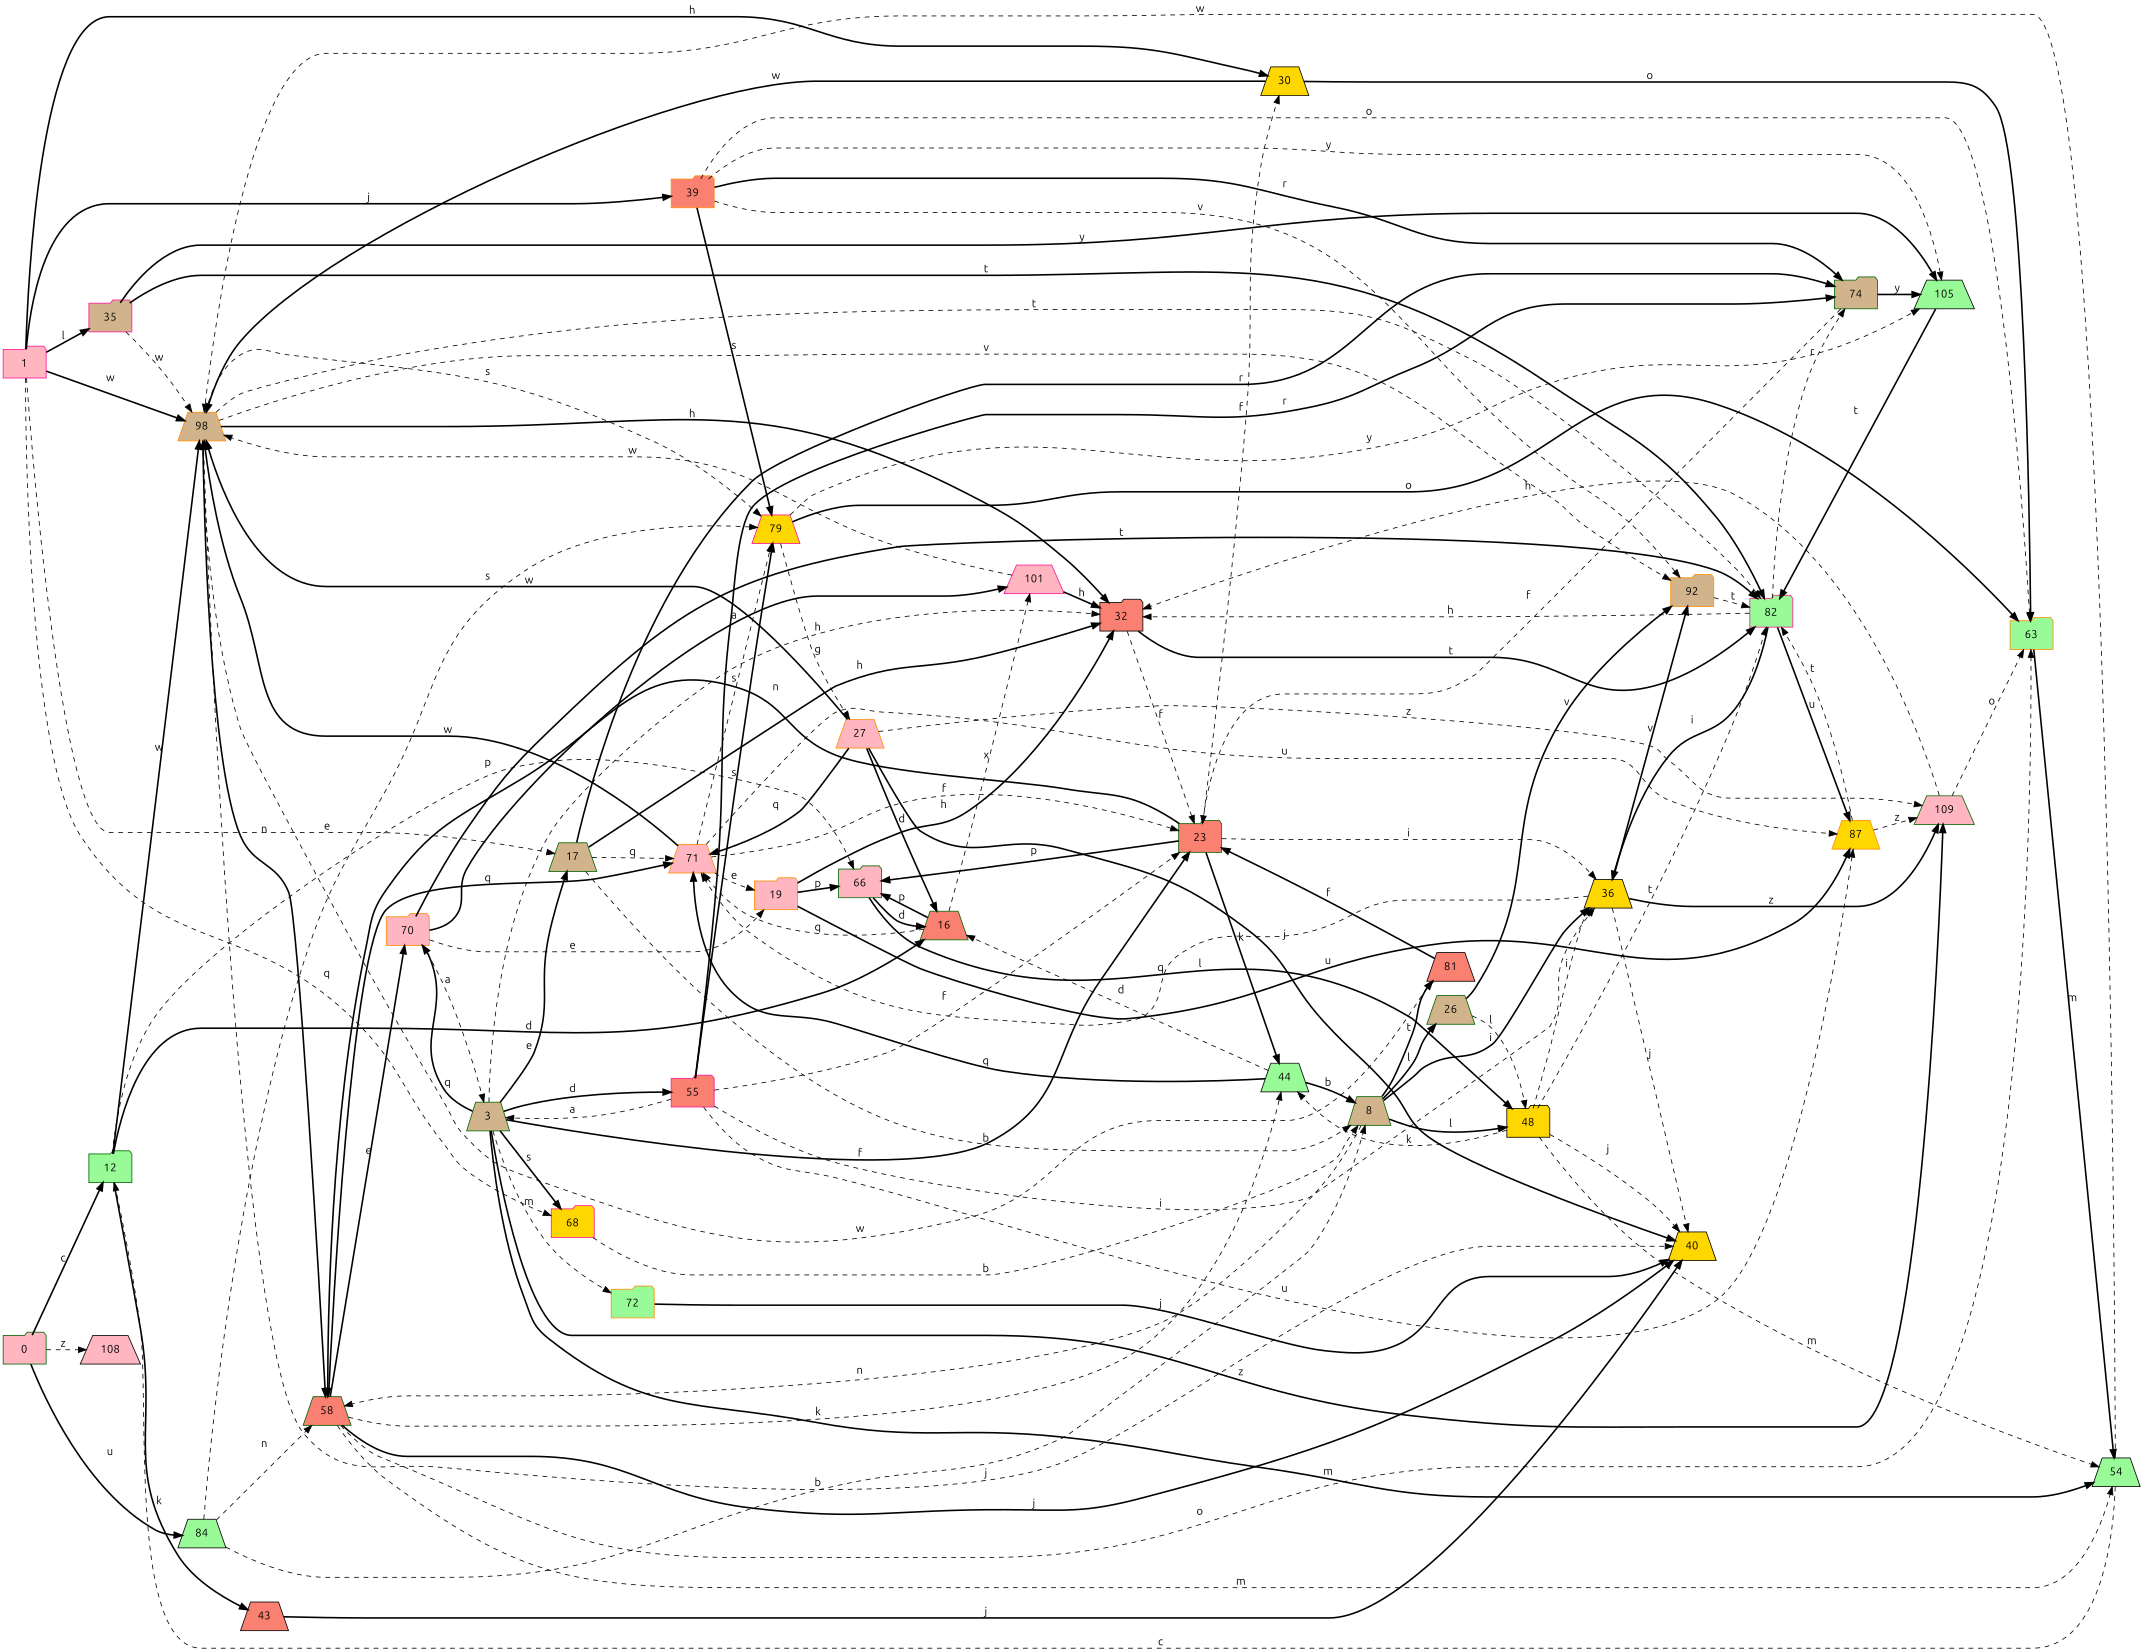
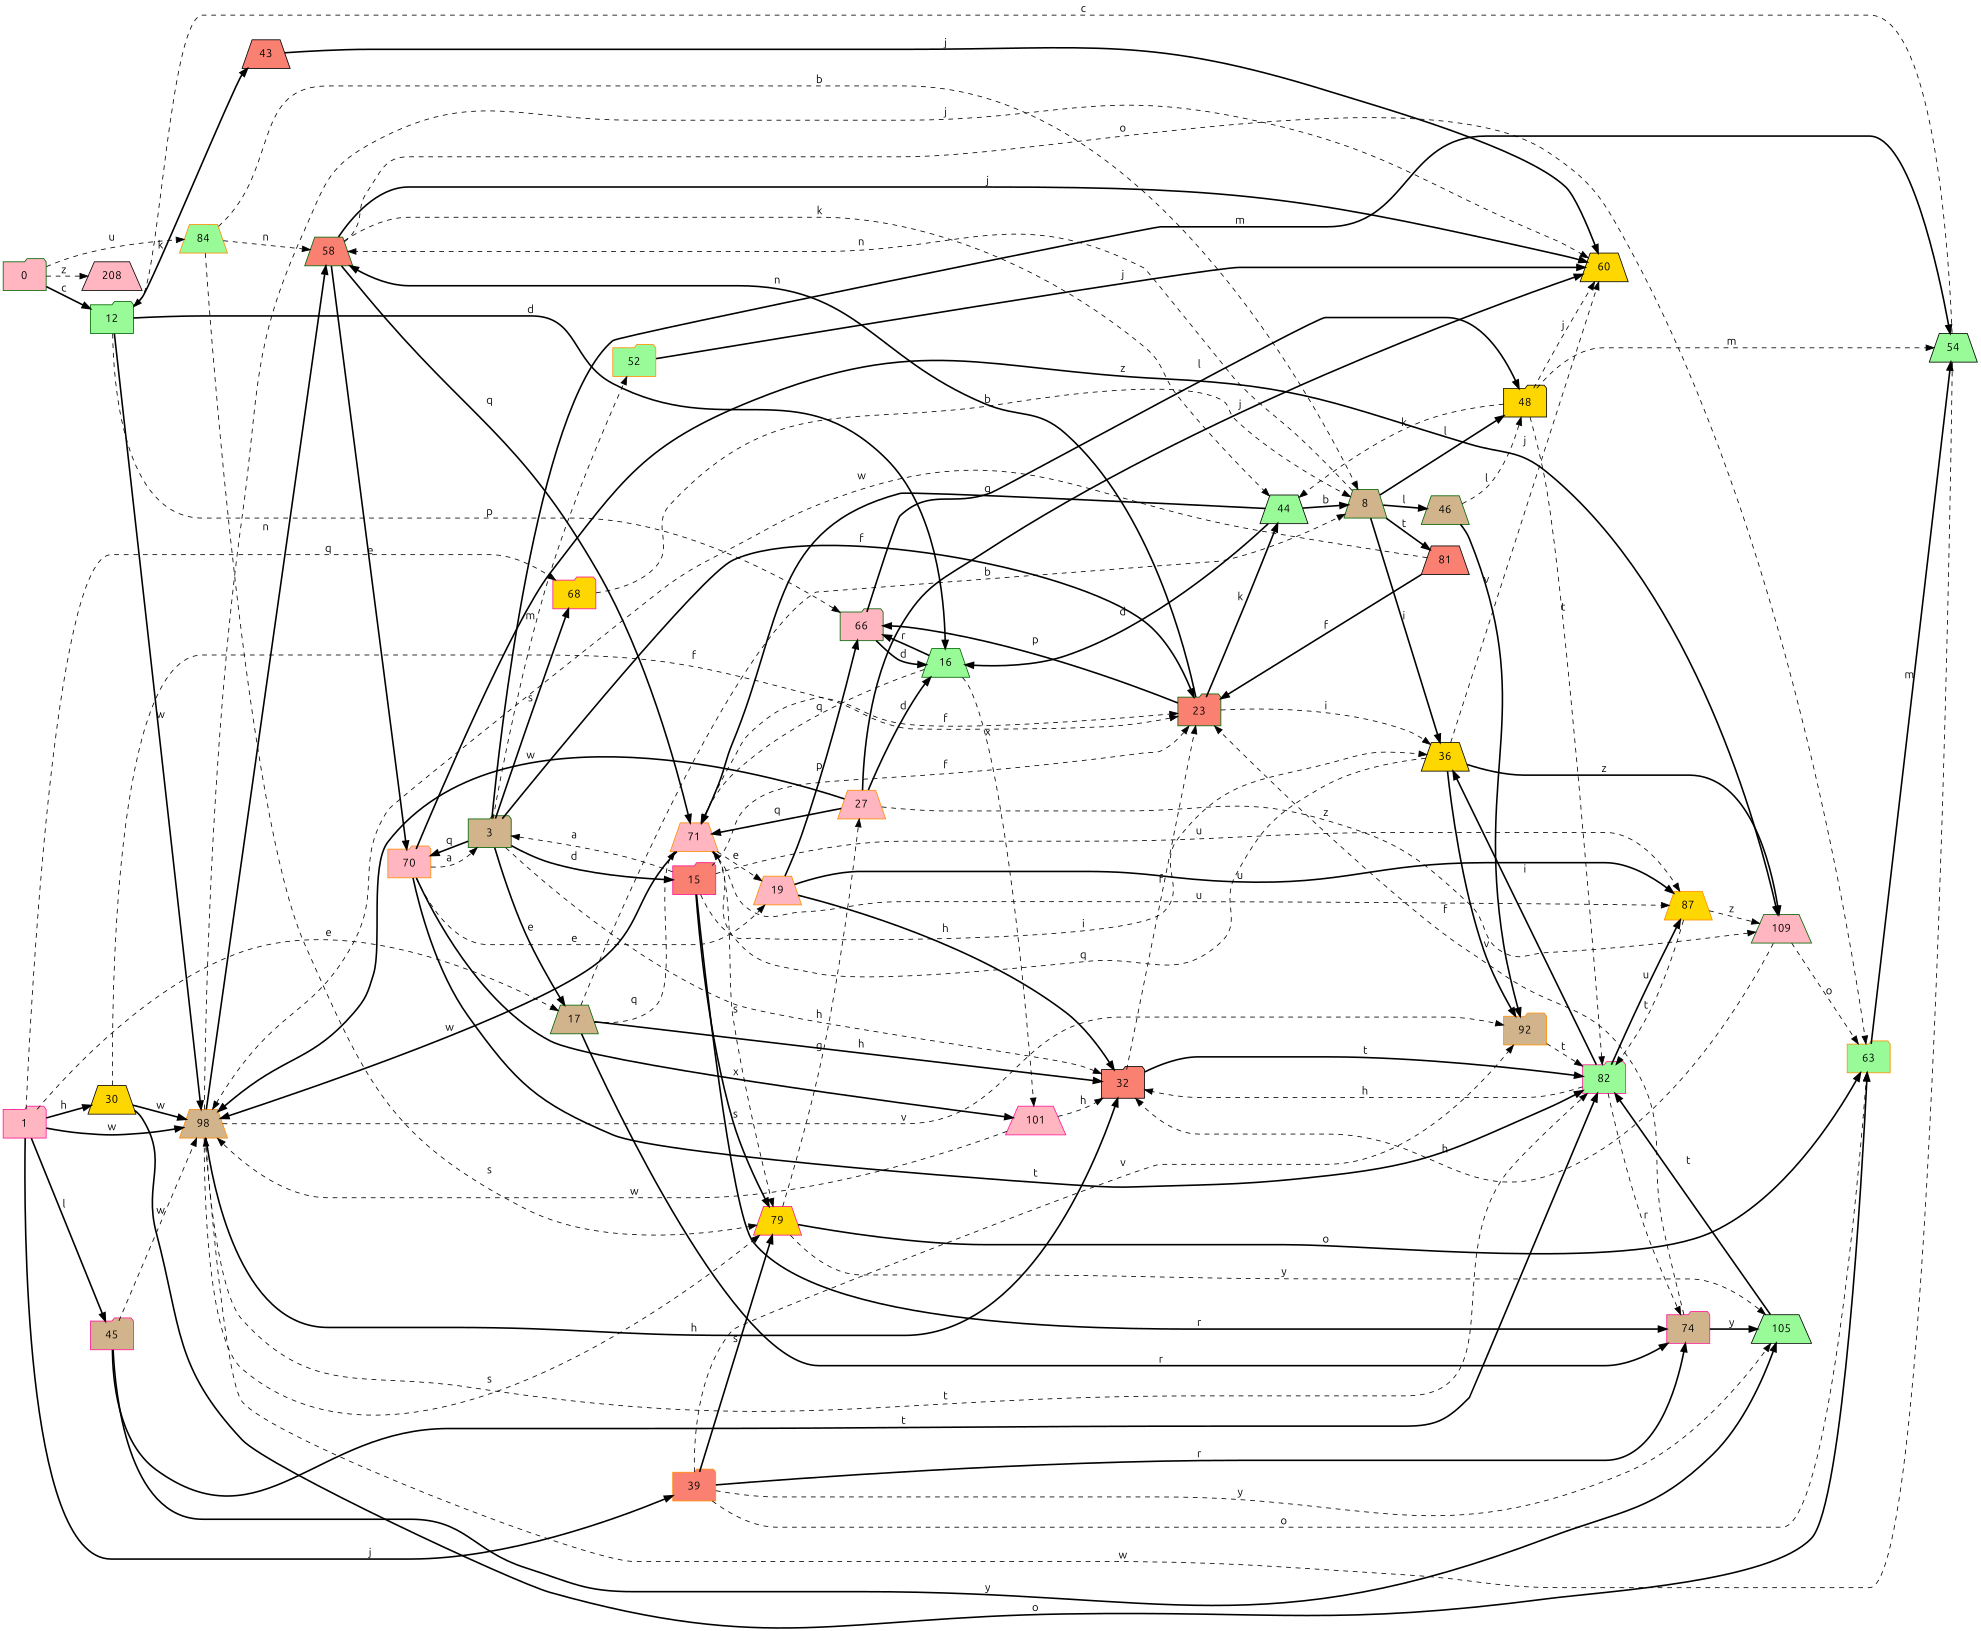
node "74": color darkgreen -> deeppink
node "35": label "35" -> "45"
edge "23" -> "30": reversed
edge "101" -> "32": style bold -> dashed
edge "70" -> "101": label "a" -> "x"
node "19": shape folder -> trapezium
edge "16" -> "66": label "p" -> "r"
node "16": fillcolor salmon -> palegreen
edge "44" -> "16": style dashed -> bold
node "26": label "26" -> "46"
edge "48" -> "36": removed, label "i"
node "55": label "55" -> "15"
node "3": shape trapezium -> folder
node "40": label "40" -> "60"
node "72": label "72" -> "52"
node "108": label "108" -> "208"
edge "3" -> "109": now "70" -> "109"
edge "0" -> "84": style bold -> dashed
node "84": color black -> darkorange
edge "58" -> "54": removed, label "m"
